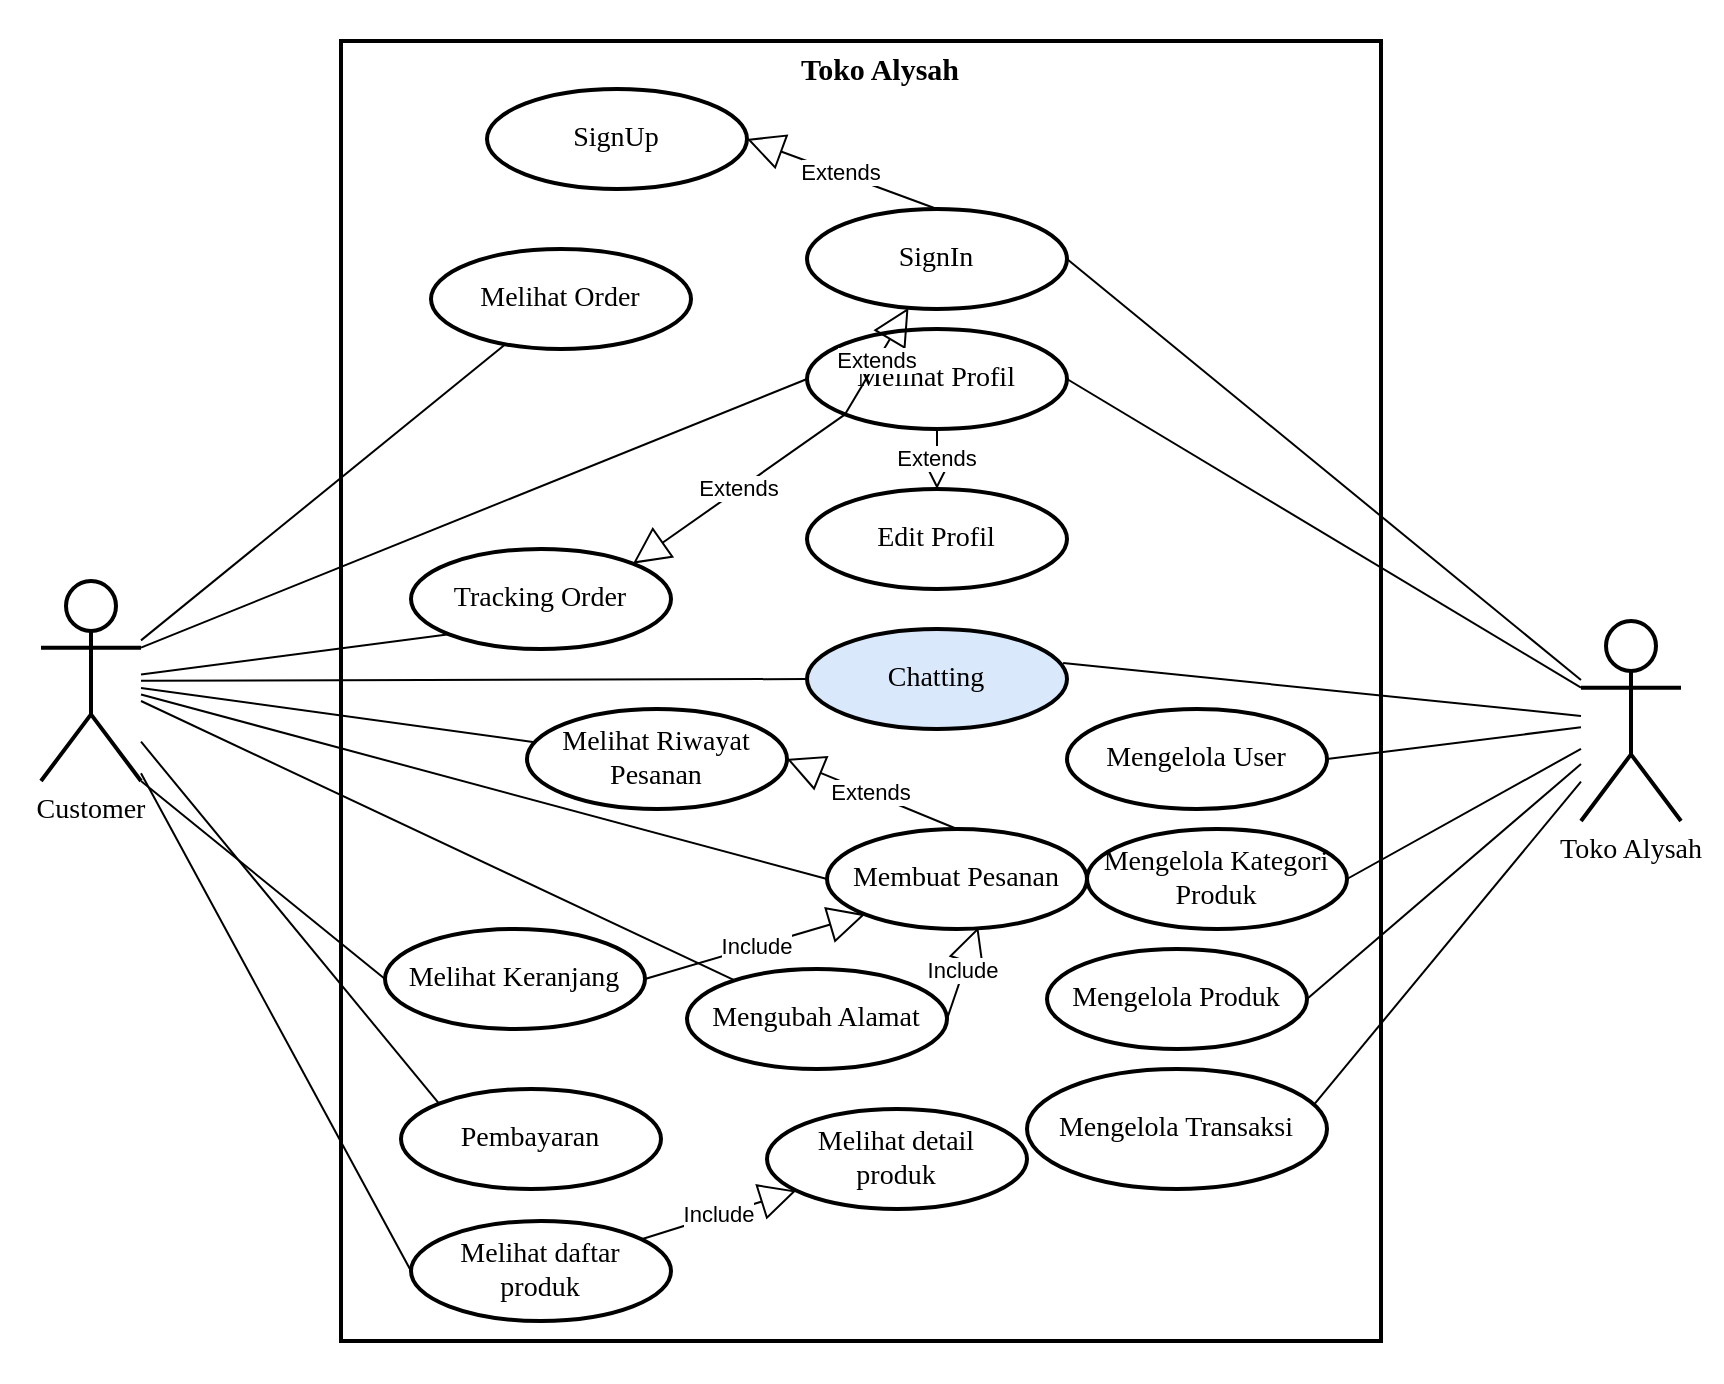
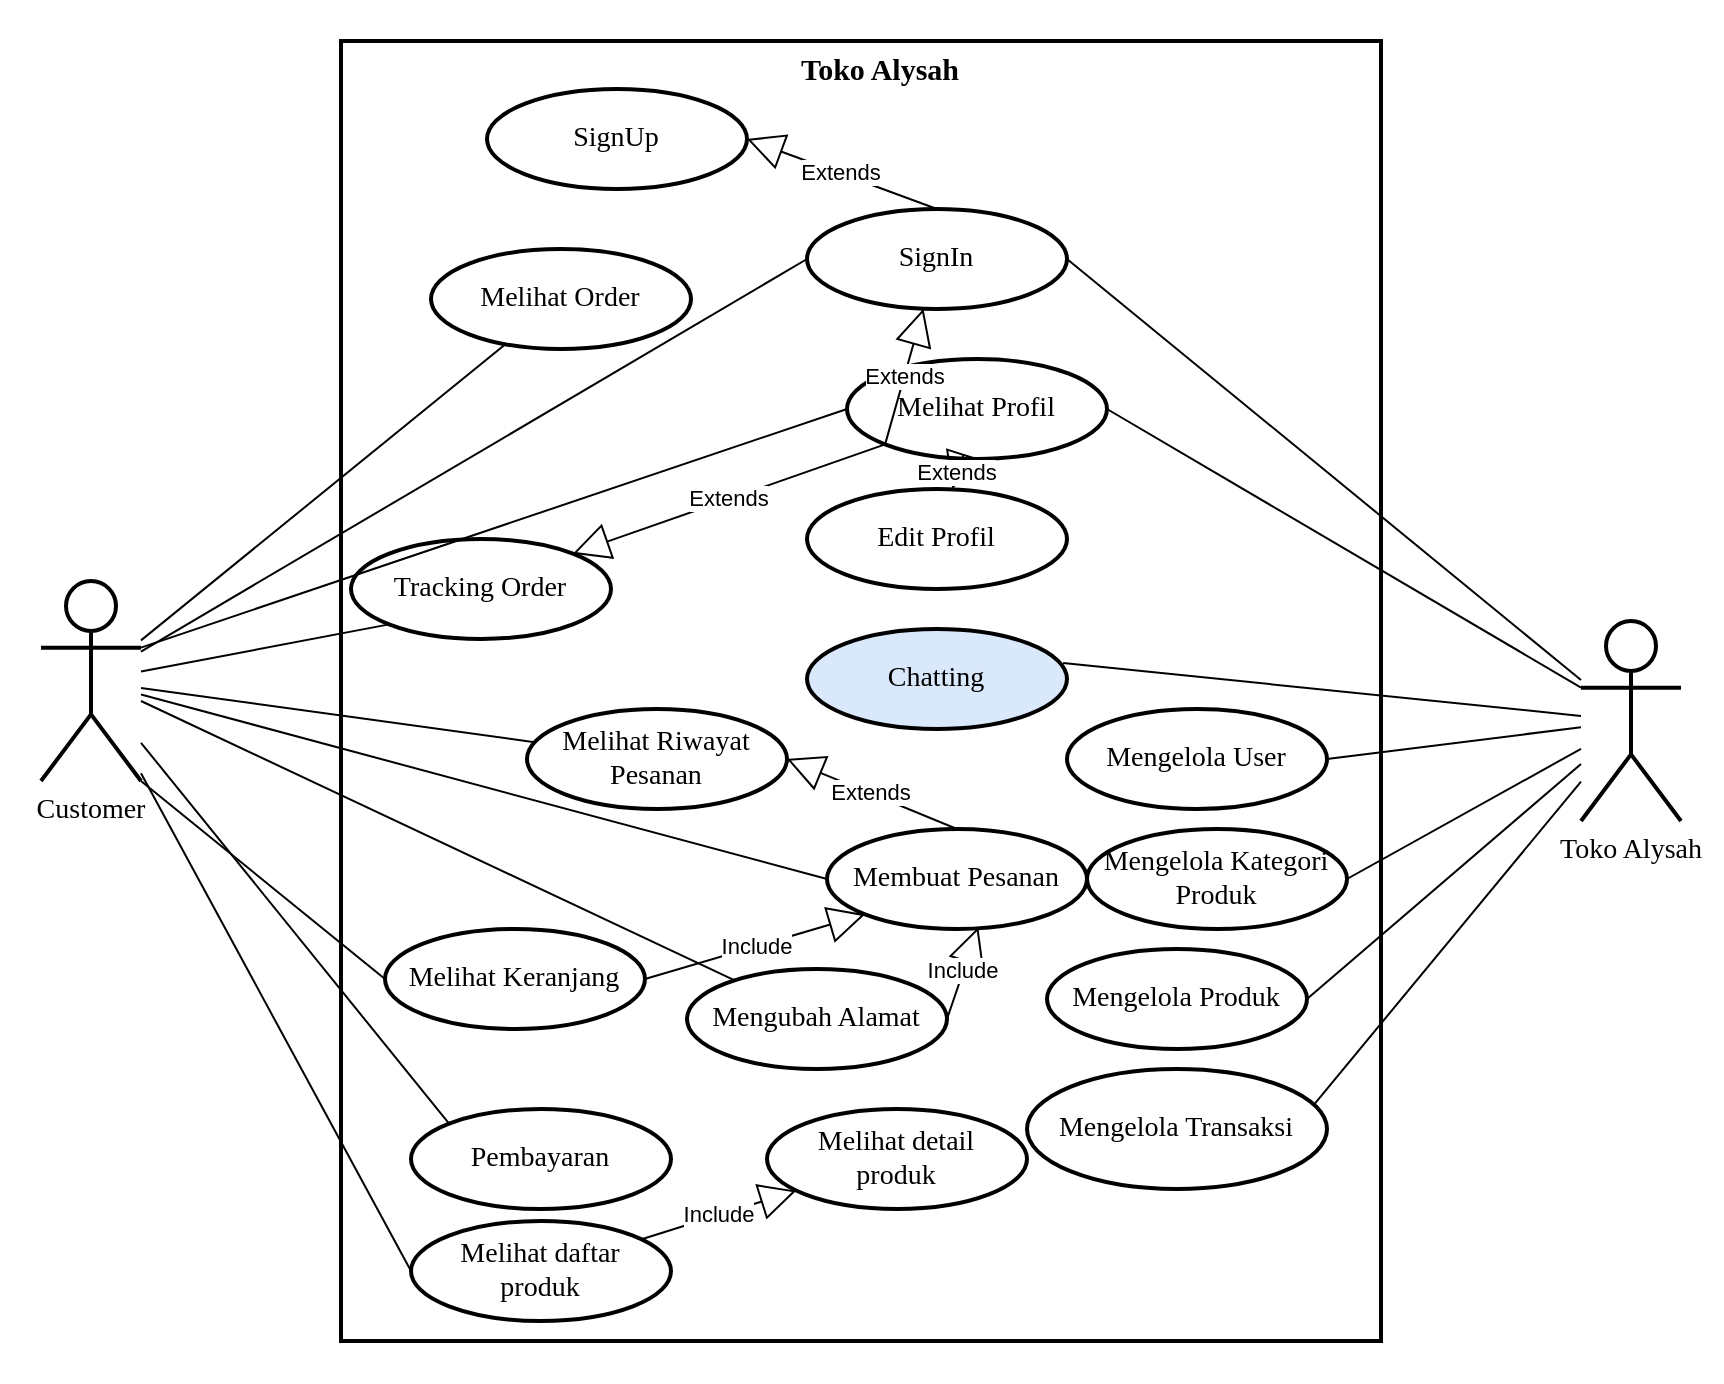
node "Melihat Profil": moved (937, 379) -> (977, 409)
edge "SignIn" -- "Customer": added
node "Tracking Order": moved (541, 599) -> (481, 589)
edge "Chatting" -- "Customer": removed
node "Pembayaran": moved (531, 1139) -> (541, 1159)
